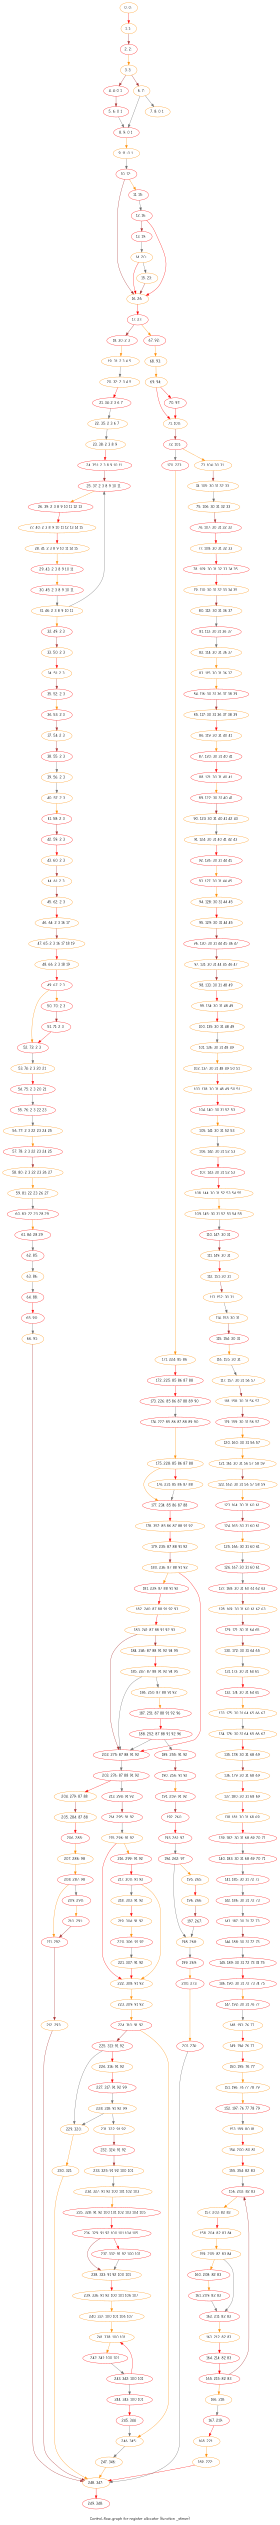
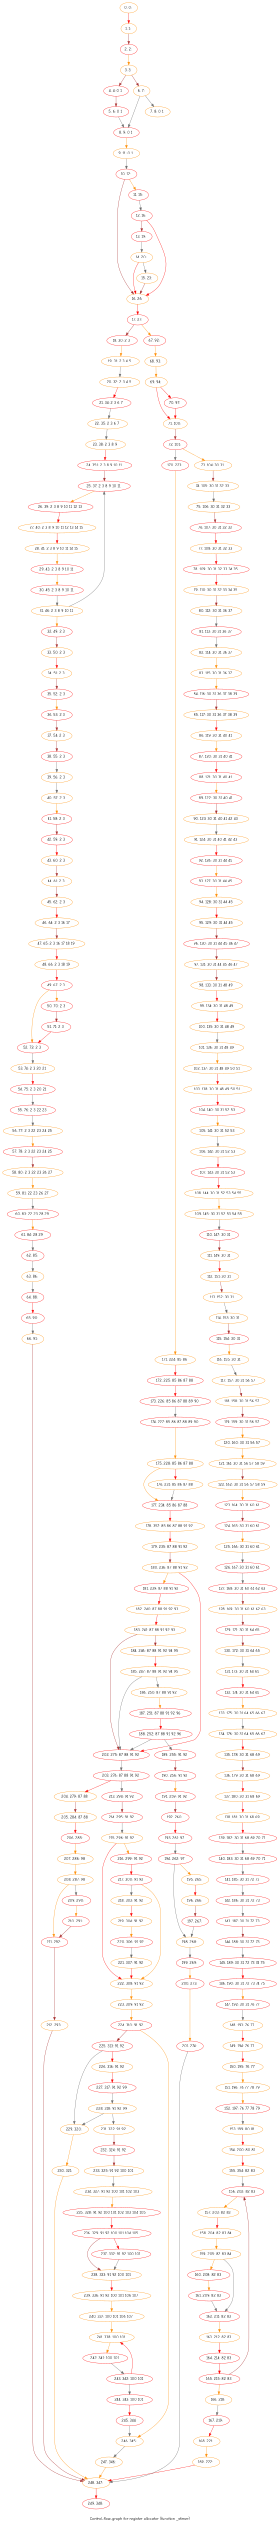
node "208, 287: 98": color red -> darkorange
